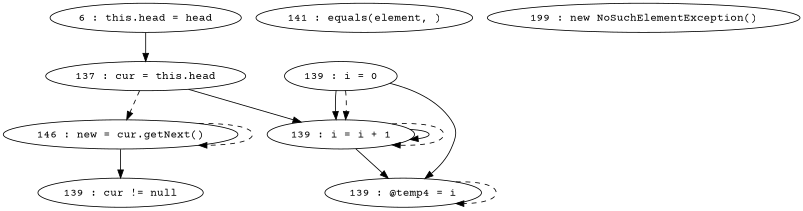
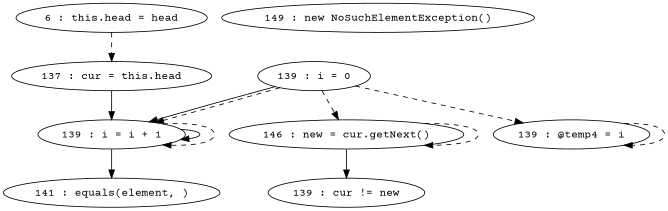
node "199 : new NoSuchElementException()": label "199 : new NoSuchElementException()" -> "149 : new NoSuchElementException()"
edge "6 : this.head = head" -> "137 : cur = this.head": style solid -> dashed
edge "137 : cur = this.head" -> "146 : new = cur.getNext()": now "139 : i = 0" -> "146 : new = cur.getNext()"
edge "139 : i = 0" -> "139 : @temp4 = i": style solid -> dashed
edge "139 : i = i + 1" -> "139 : @temp4 = i": now "139 : i = i + 1" -> "141 : equals(element, )"
node "139 : cur != null": label "139 : cur != null" -> "139 : cur != new"
